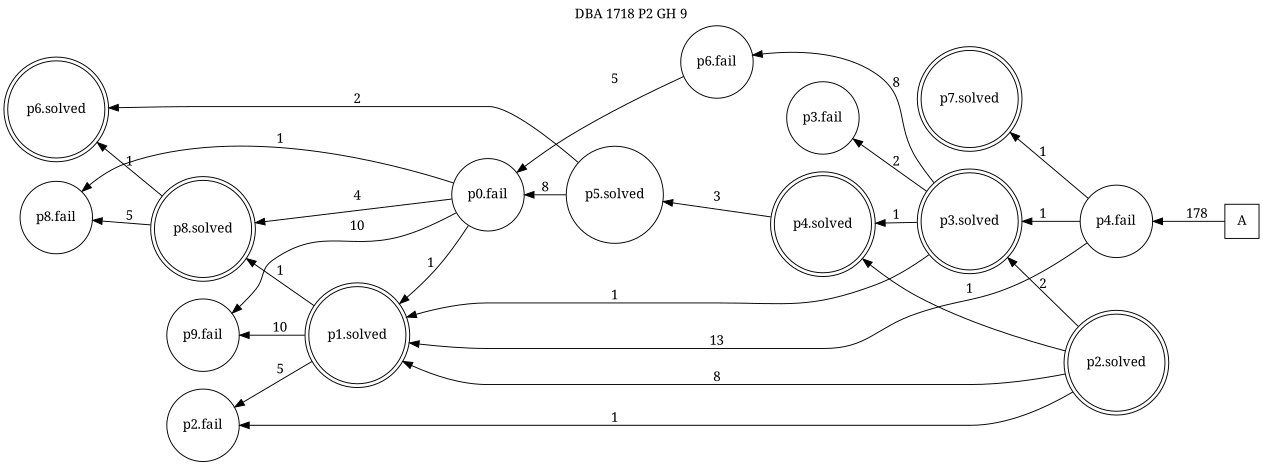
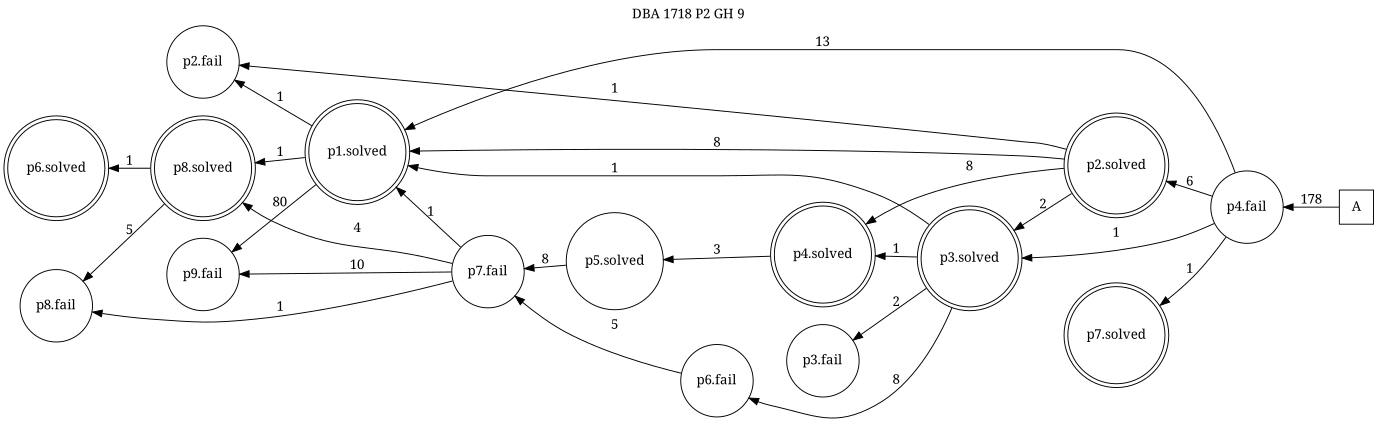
edge "p5.solved" -> "p6.solved": removed, label "2"
edge "p4.fail" -> "p2.solved": added, label "6"
node "p0.fail": label "p0.fail" -> "p7.fail"
edge "p2.solved" -> "p4.solved": label "1" -> "8"
edge "p1.solved" -> "p9.fail": label "10" -> "80"
edge "p1.solved" -> "p2.fail": label "5" -> "1"
